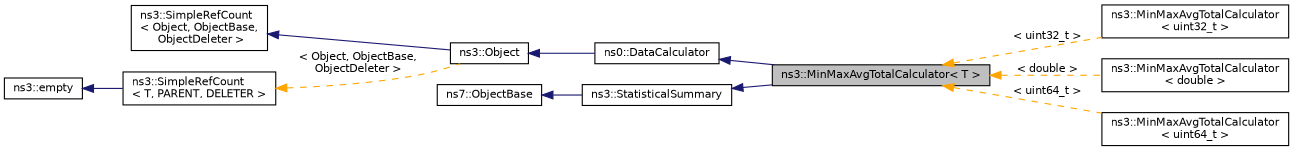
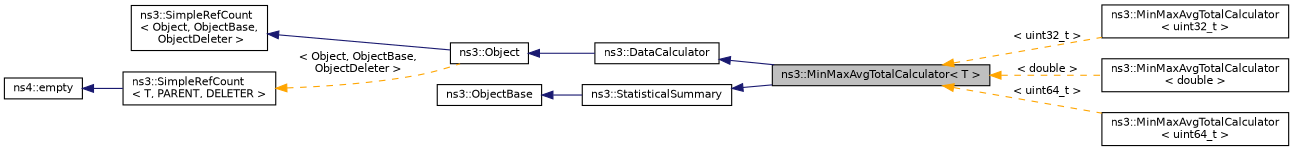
node "ns0::DataCalculator": label "ns0::DataCalculator" -> "ns3::DataCalculator"
node "ns3::empty": label "ns3::empty" -> "ns4::empty"
node "ns7::ObjectBase": label "ns7::ObjectBase" -> "ns3::ObjectBase"
